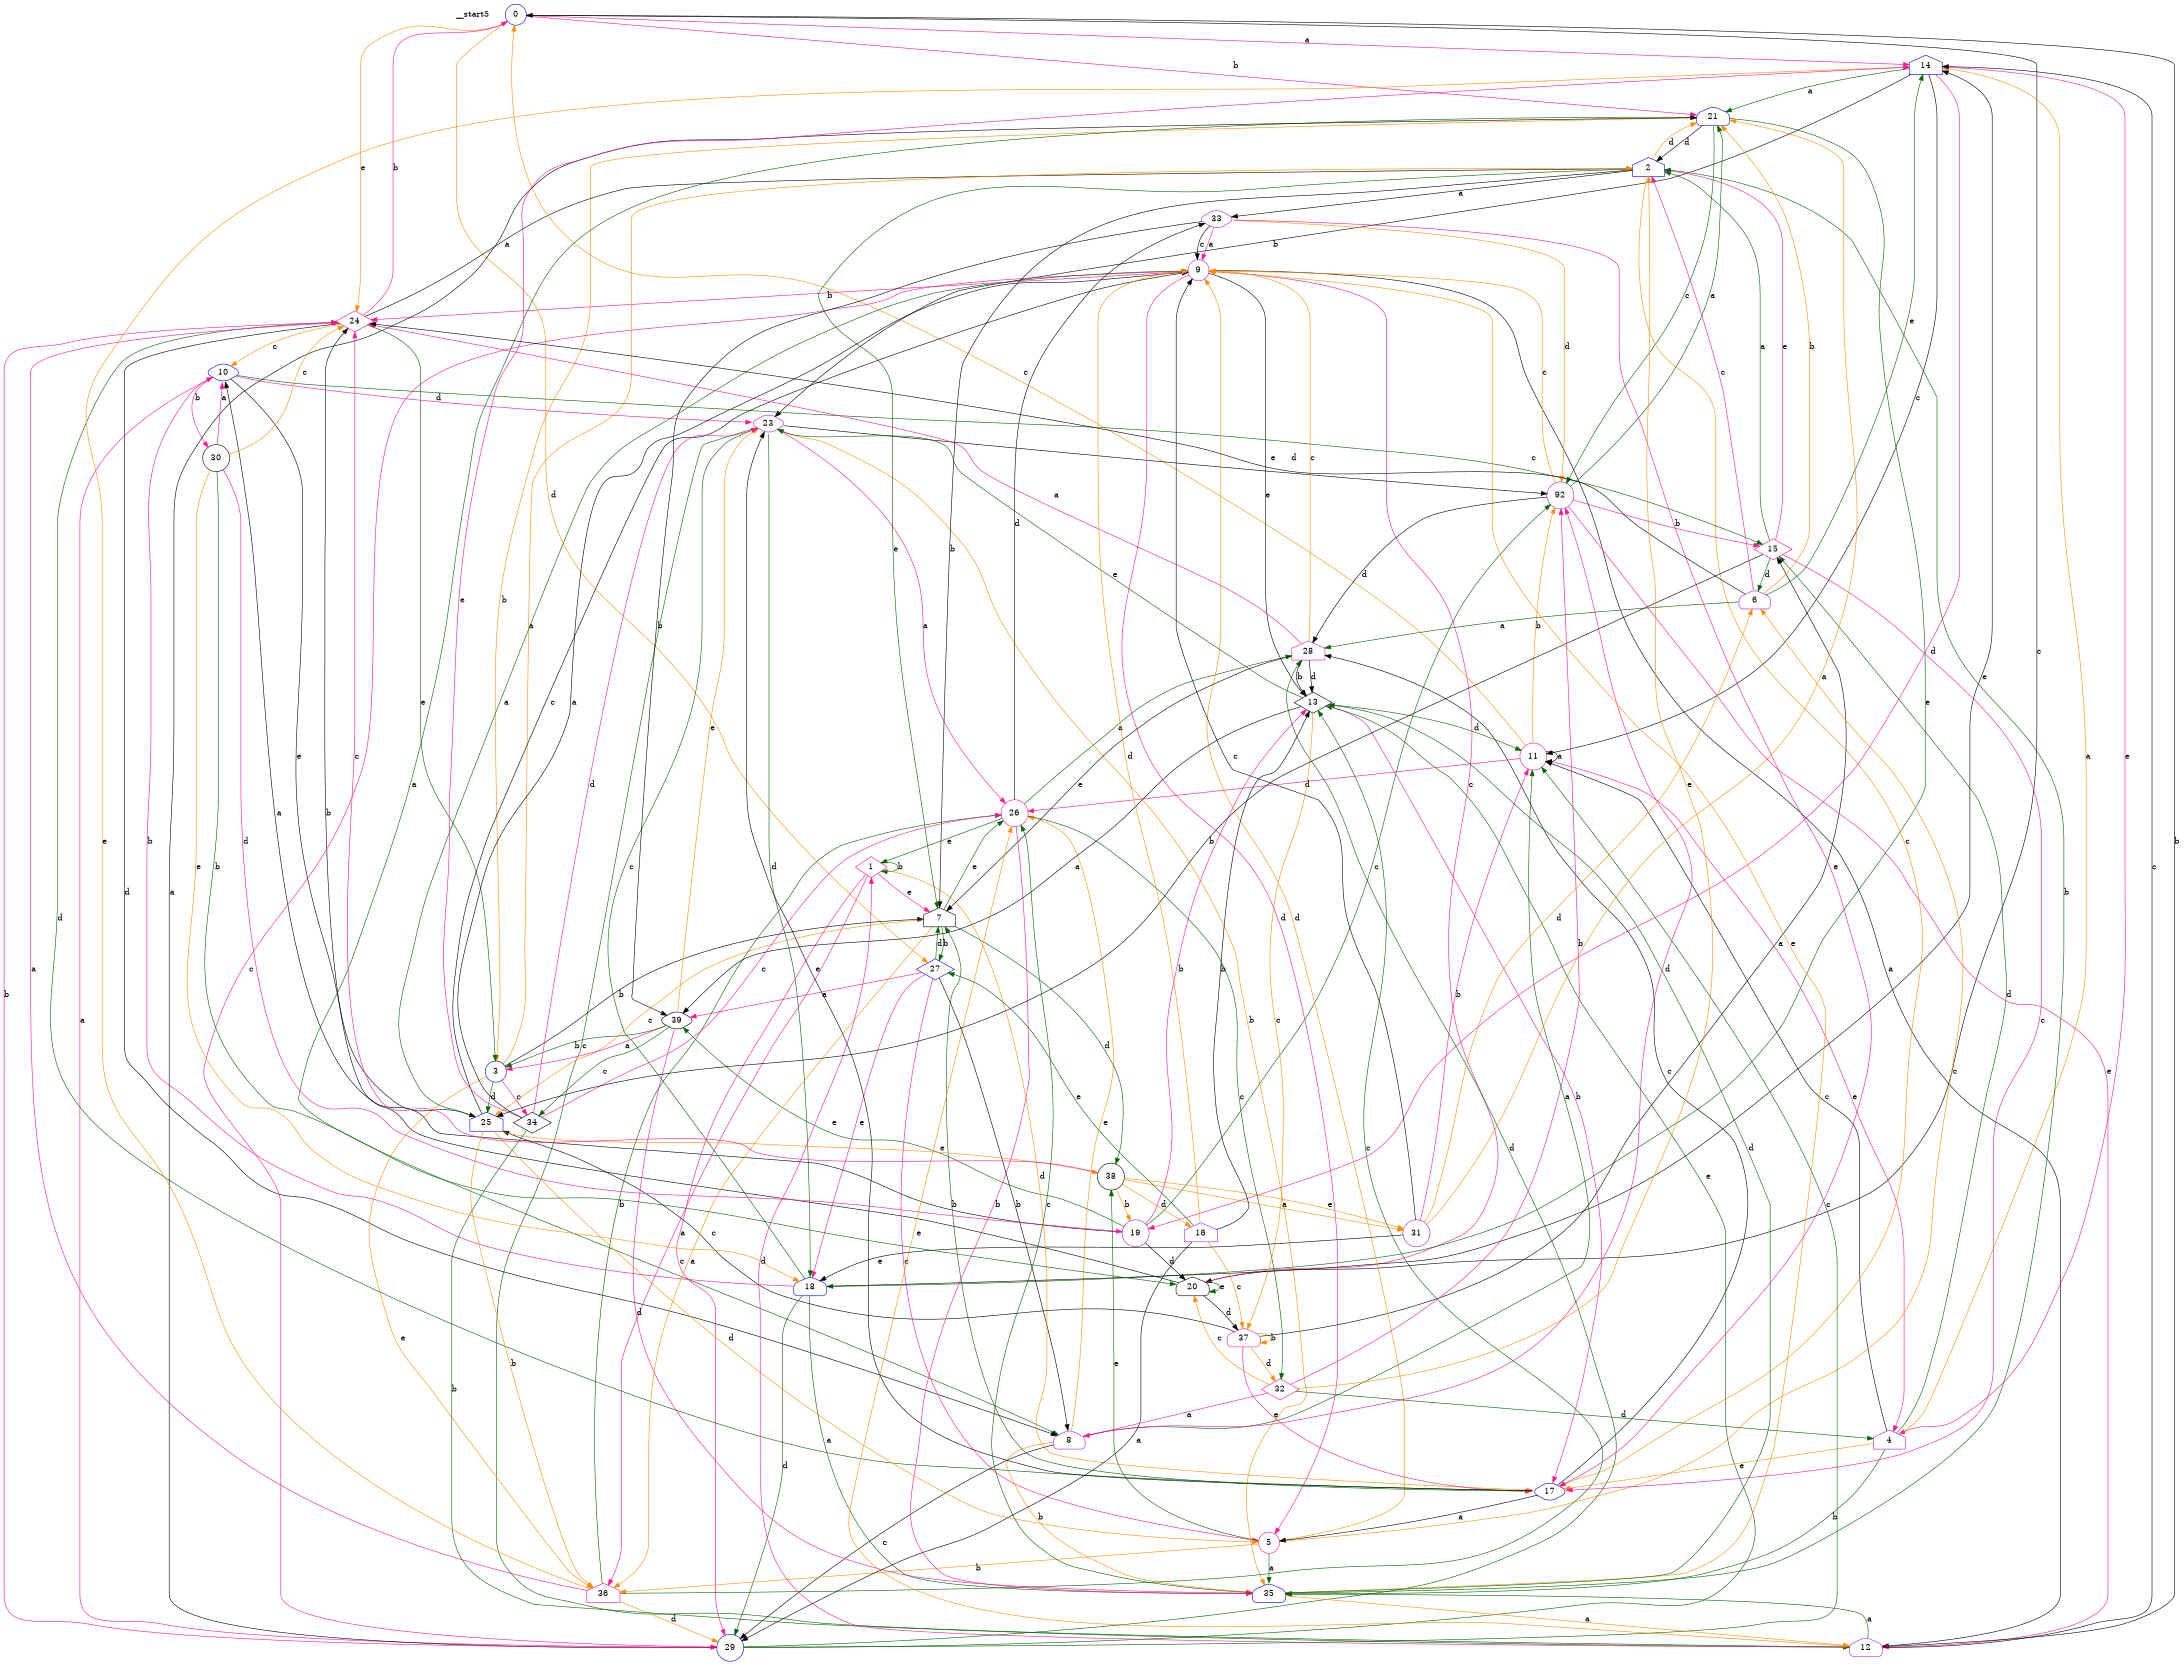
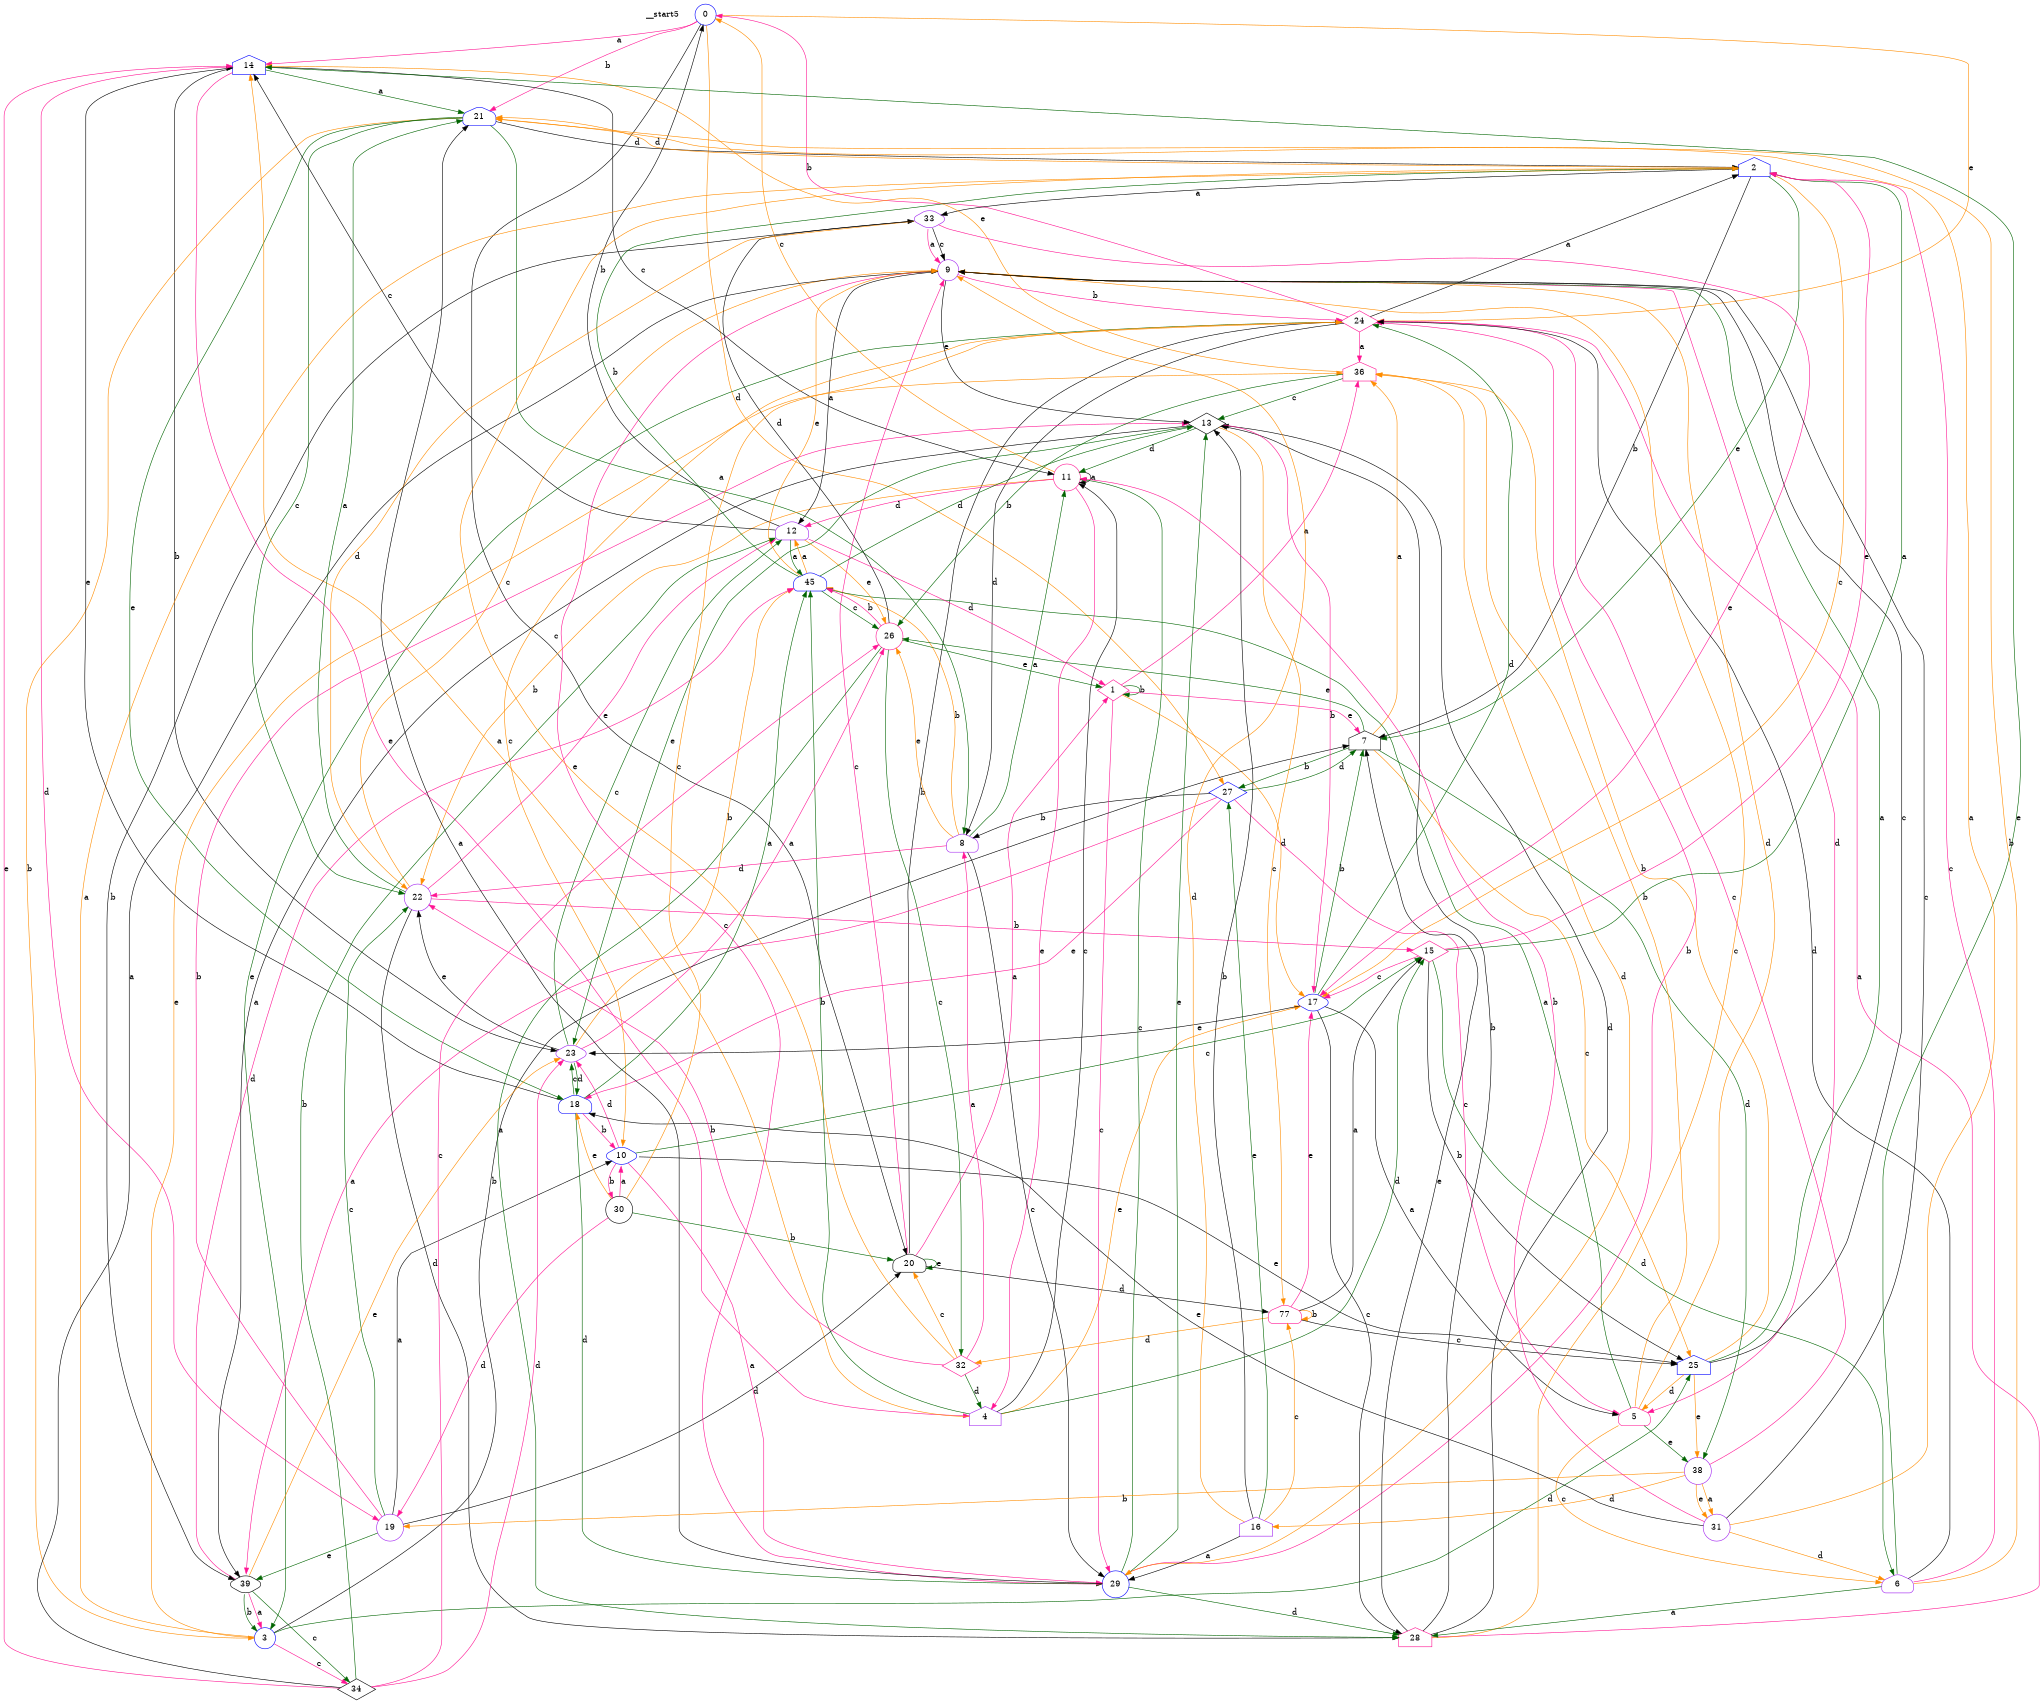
node "92": label "92" -> "22"
edge "11" -> "26": now "11" -> "12"
edge "20" -> "1": added, label "a"
edge "36" -> "24": reversed
node "38": color black -> purple
node "37": label "37" -> "77"
node "5": shape circle -> house
node "35": label "35" -> "45"
